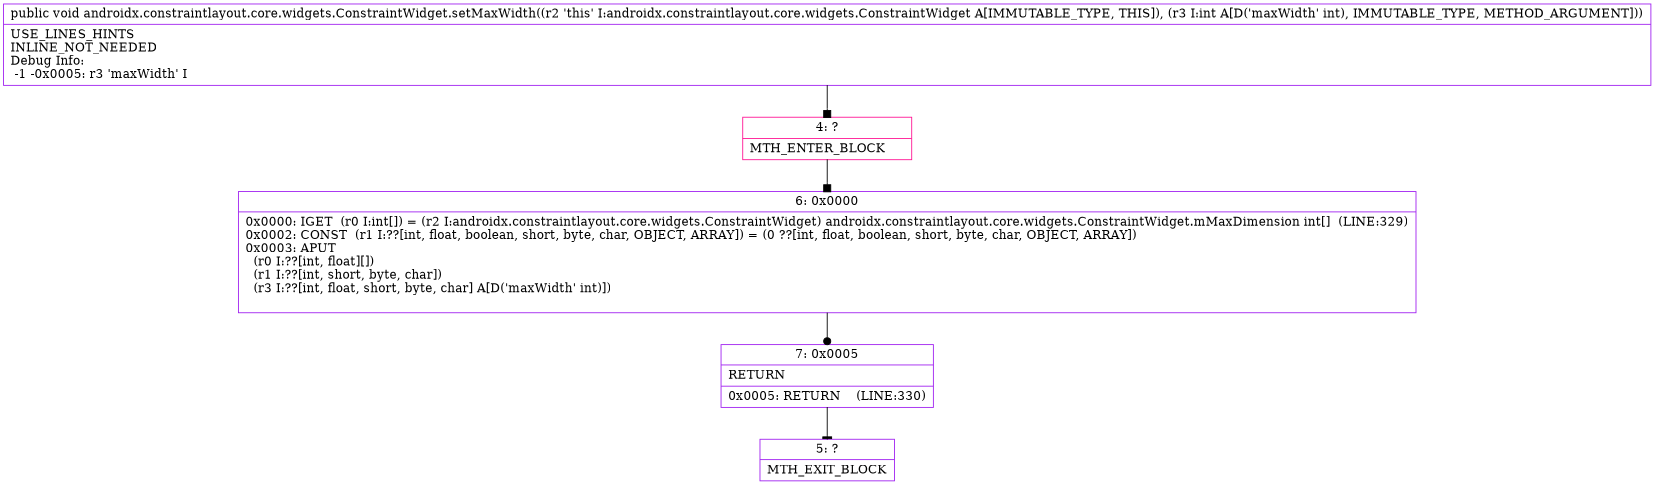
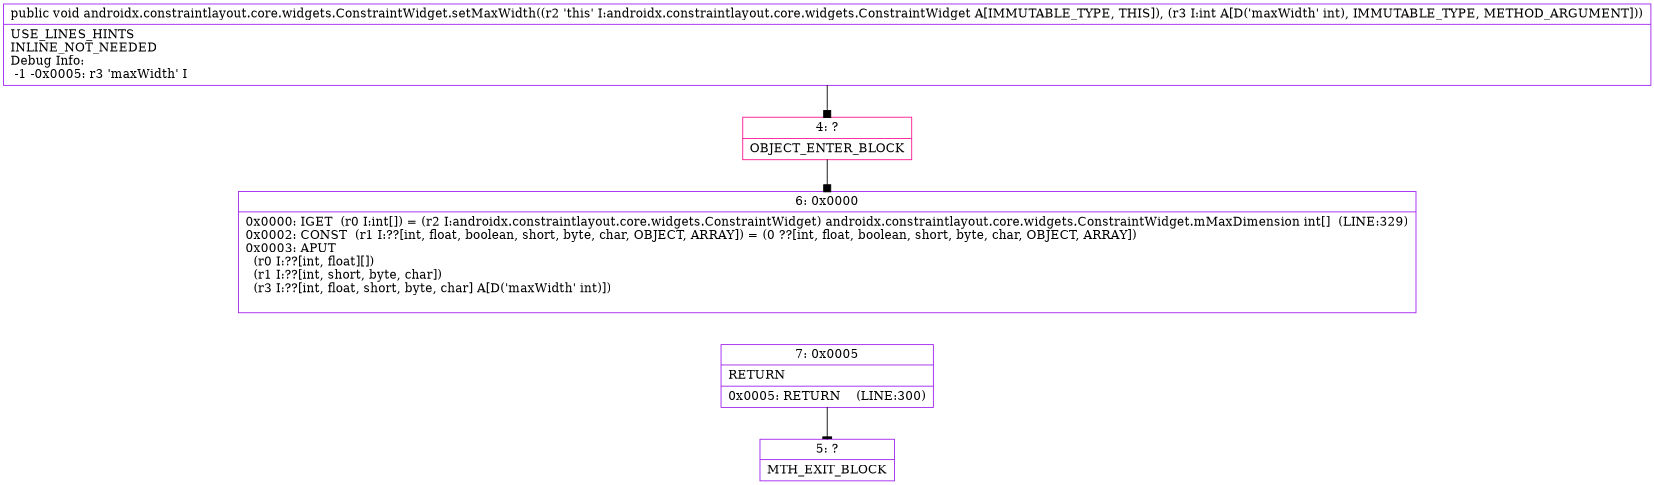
node "4: ?": text "MTH_ENTER_BLOCK" -> "OBJECT_ENTER_BLOCK"
edge "6: 0x0000" -> "7: 0x0005": removed
node "7: 0x0005": text "0x0005: RETURN    (LINE:330)" -> "0x0005: RETURN    (LINE:300)"
